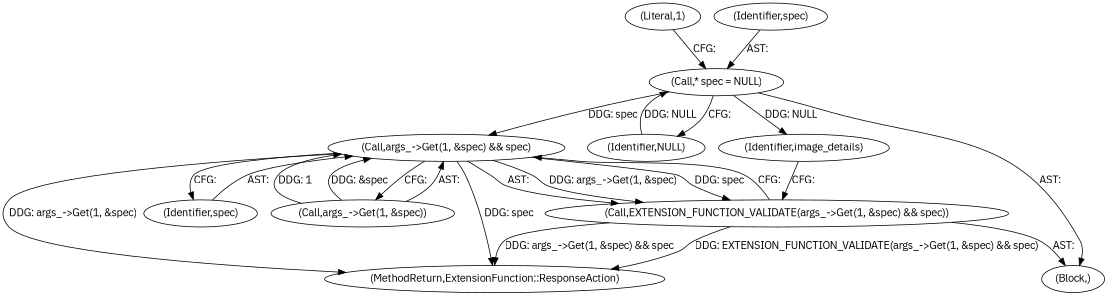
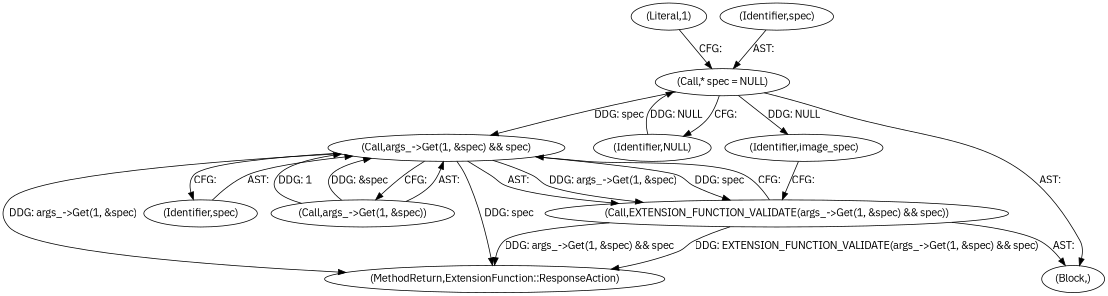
node "(Identifier,image_details)": label "(Identifier,image_details)" -> "(Identifier,image_spec)"
